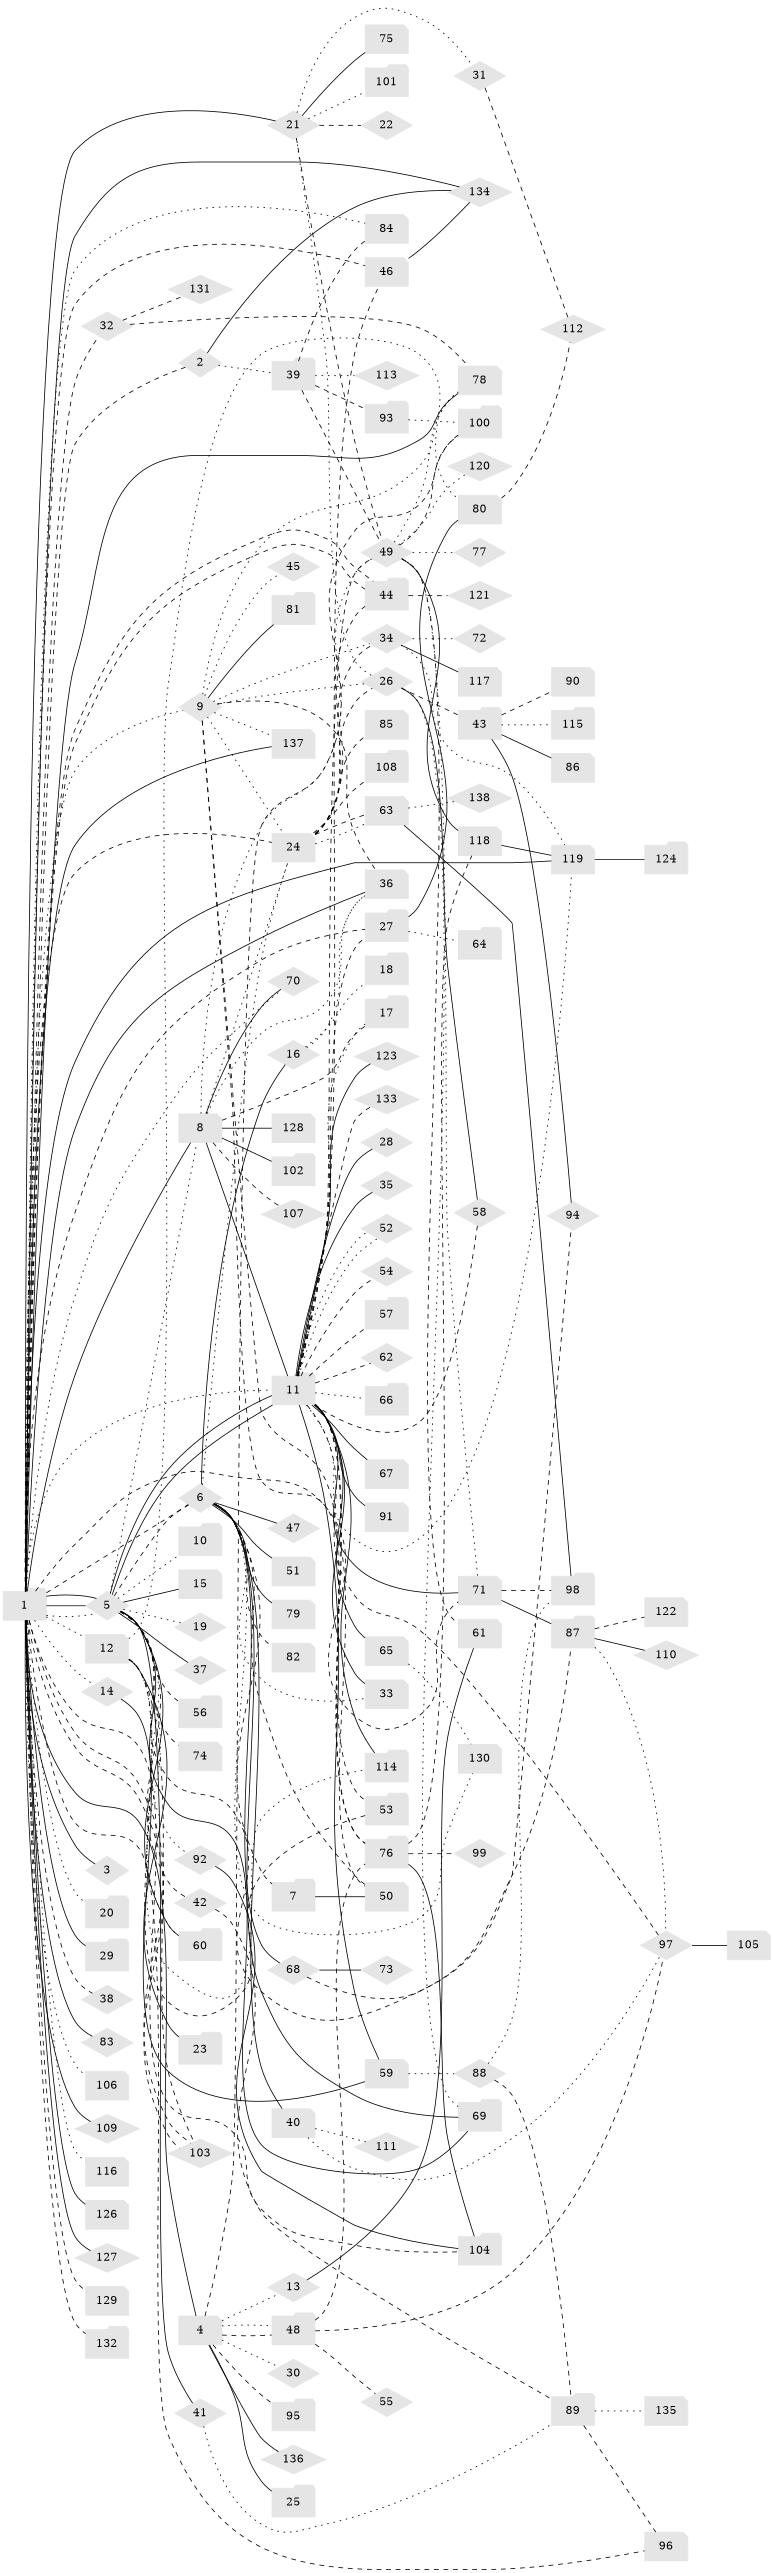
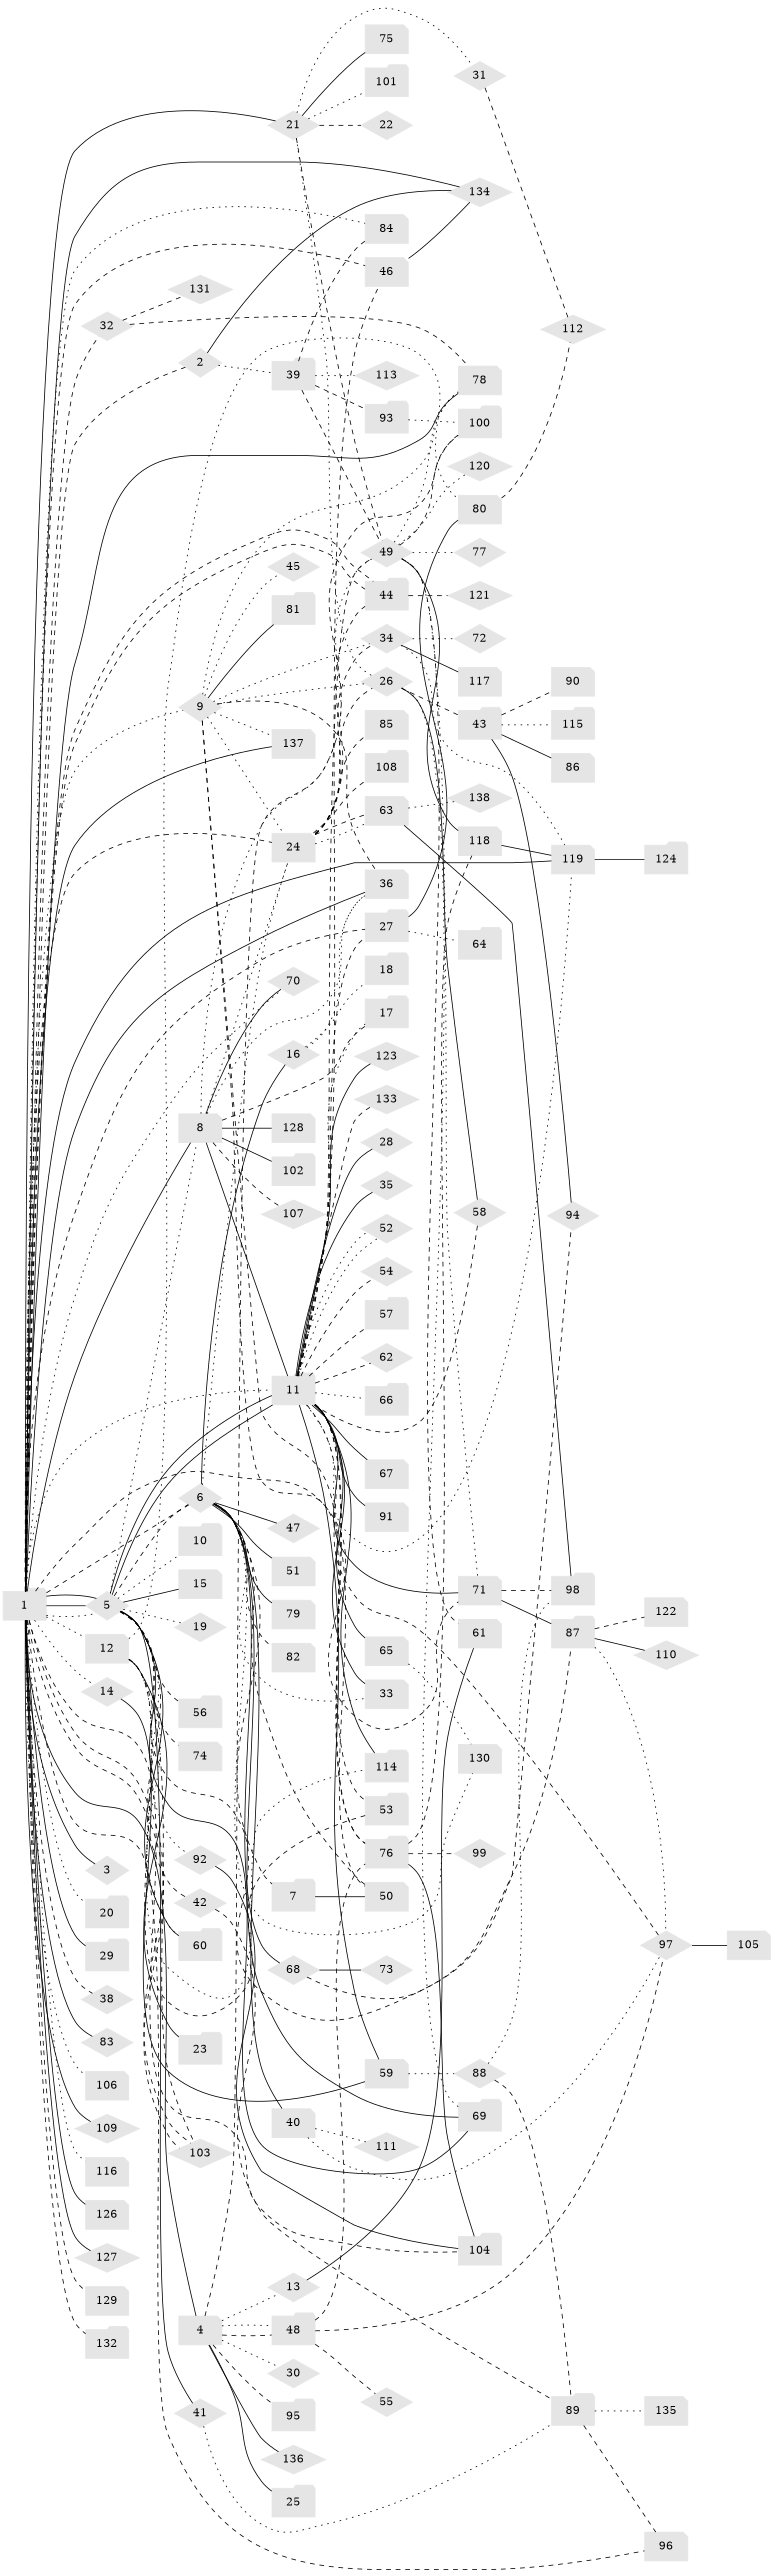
node "37": removed
